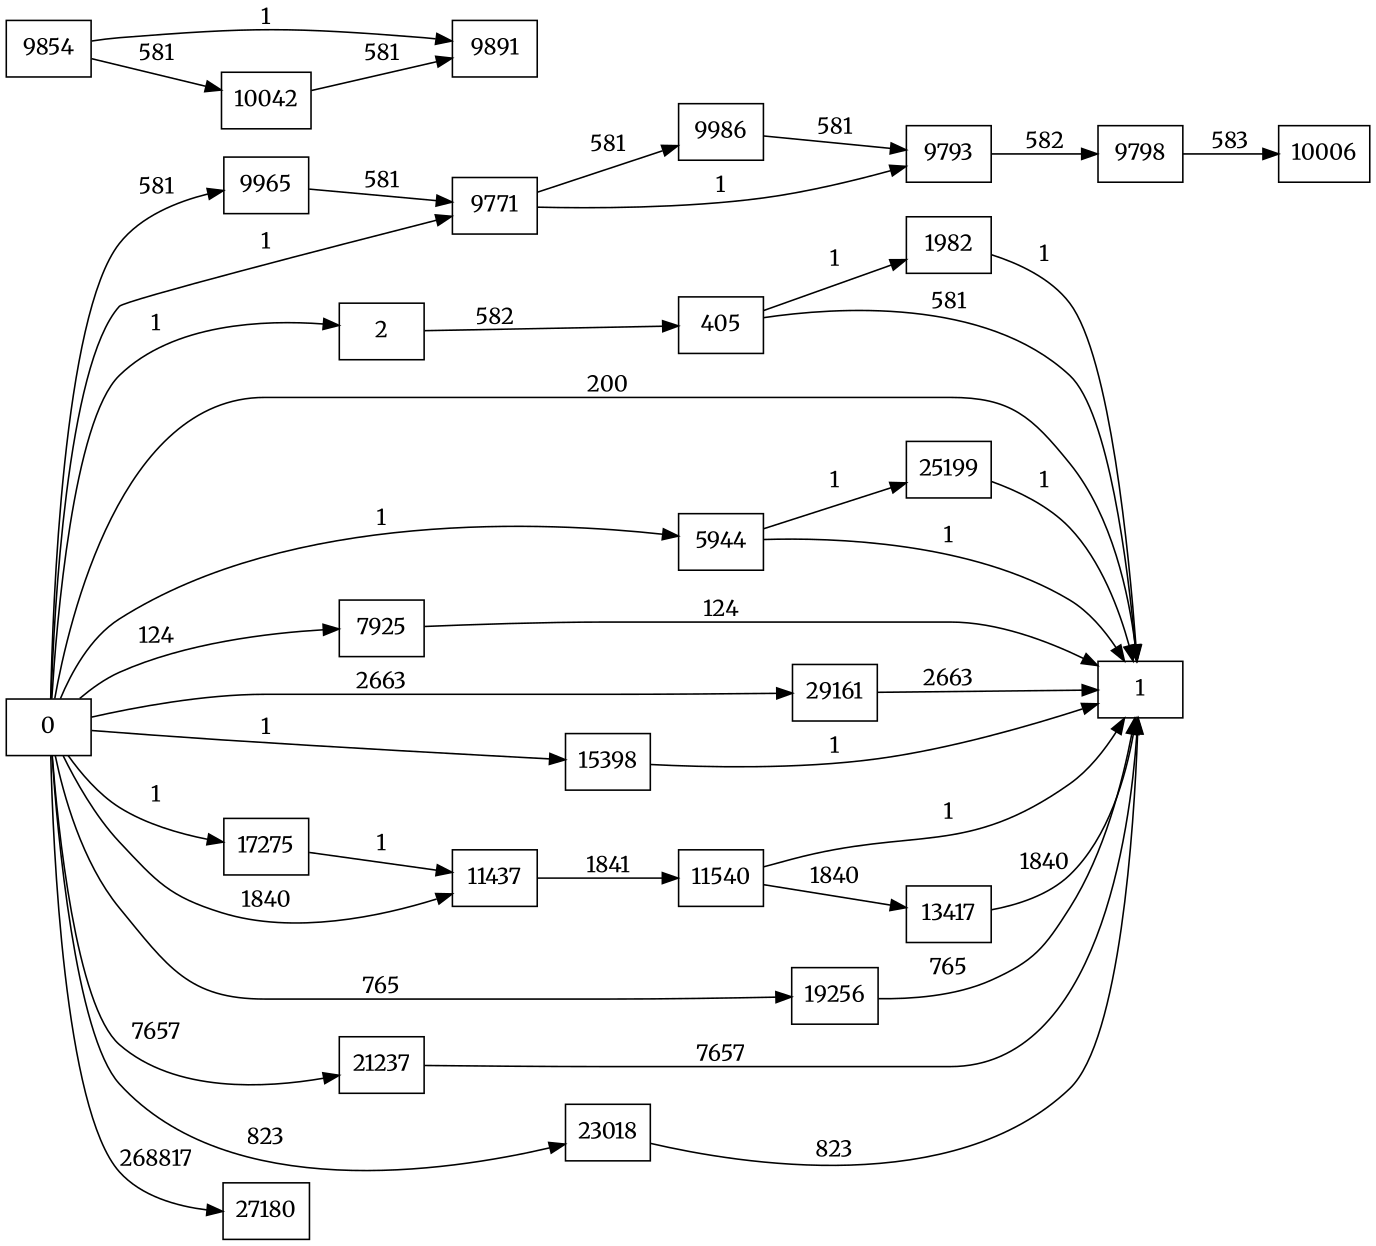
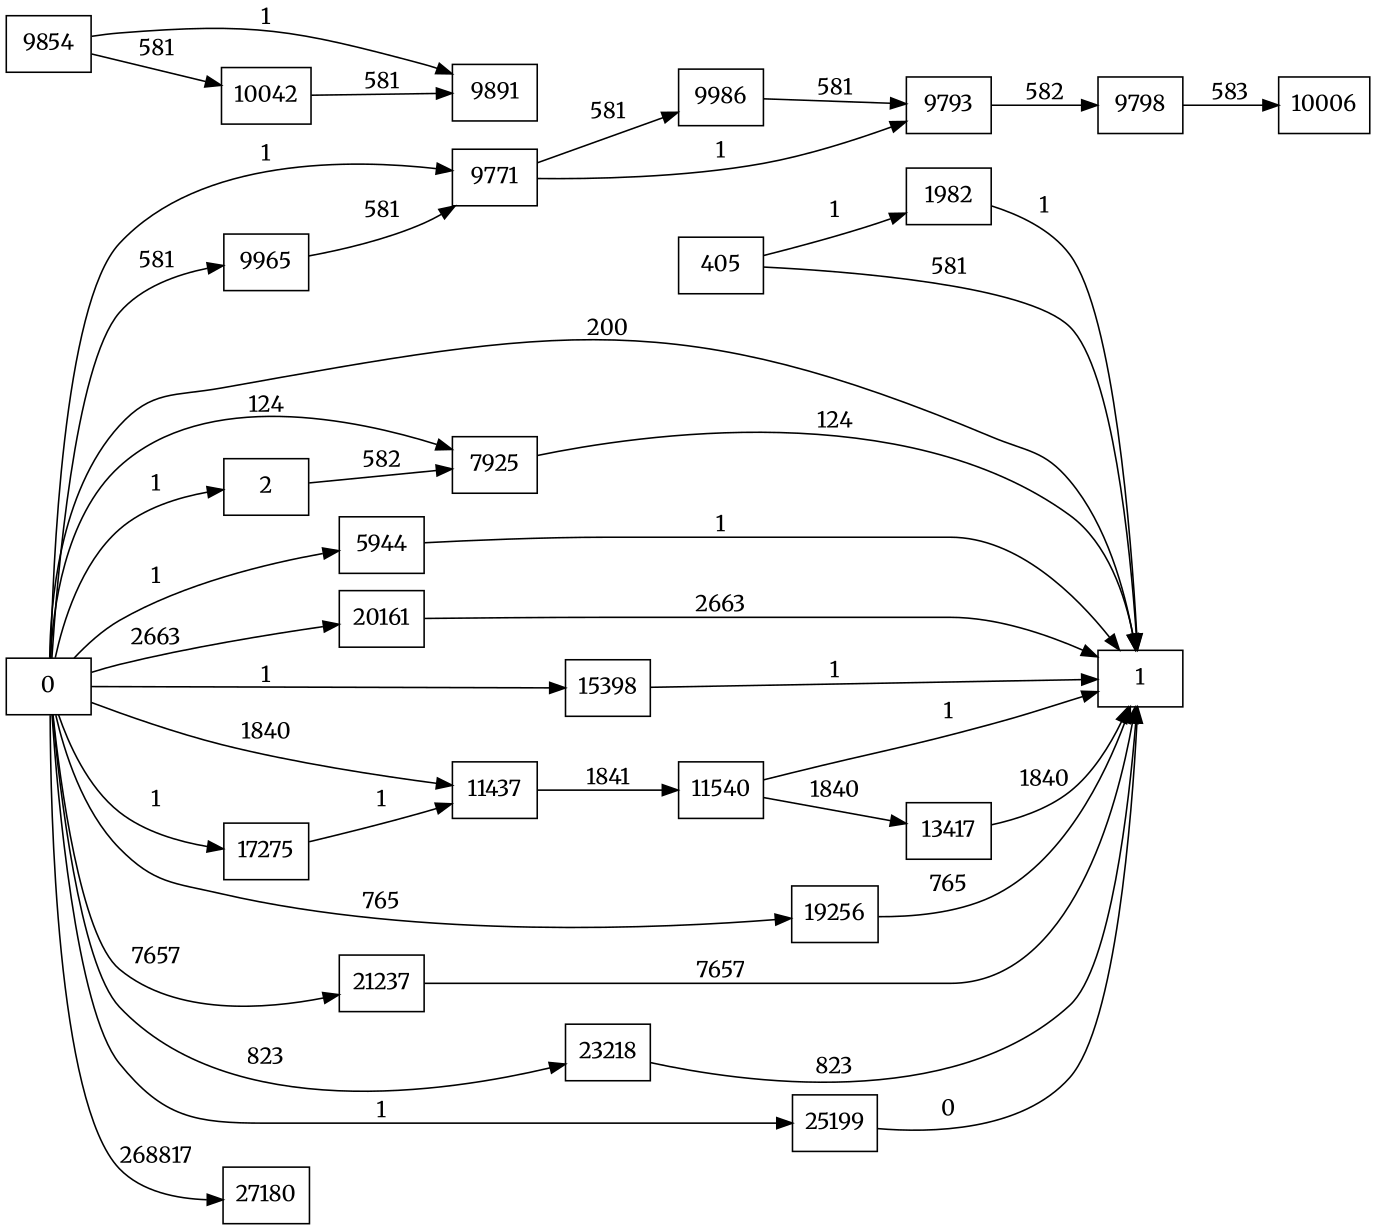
edge "2" -> "405": now "2" -> "7925"
edge "25199" -> "1": label "1" -> "0"
edge "5944" -> "25199": now "0" -> "25199"
node "29161": label "29161" -> "20161"
node "23018": label "23018" -> "23218"
